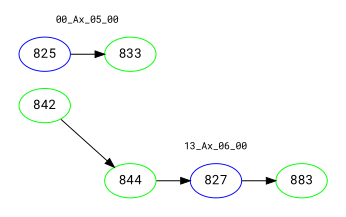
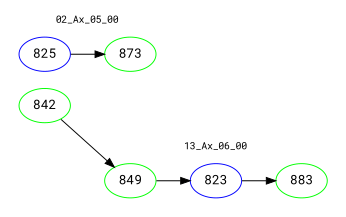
cluster "00_Ax_05_00": label "00_Ax_05_00" -> "02_Ax_05_00"
node "833": label "833" -> "873"
node "844": label "844" -> "849"
node "827": label "827" -> "823"
